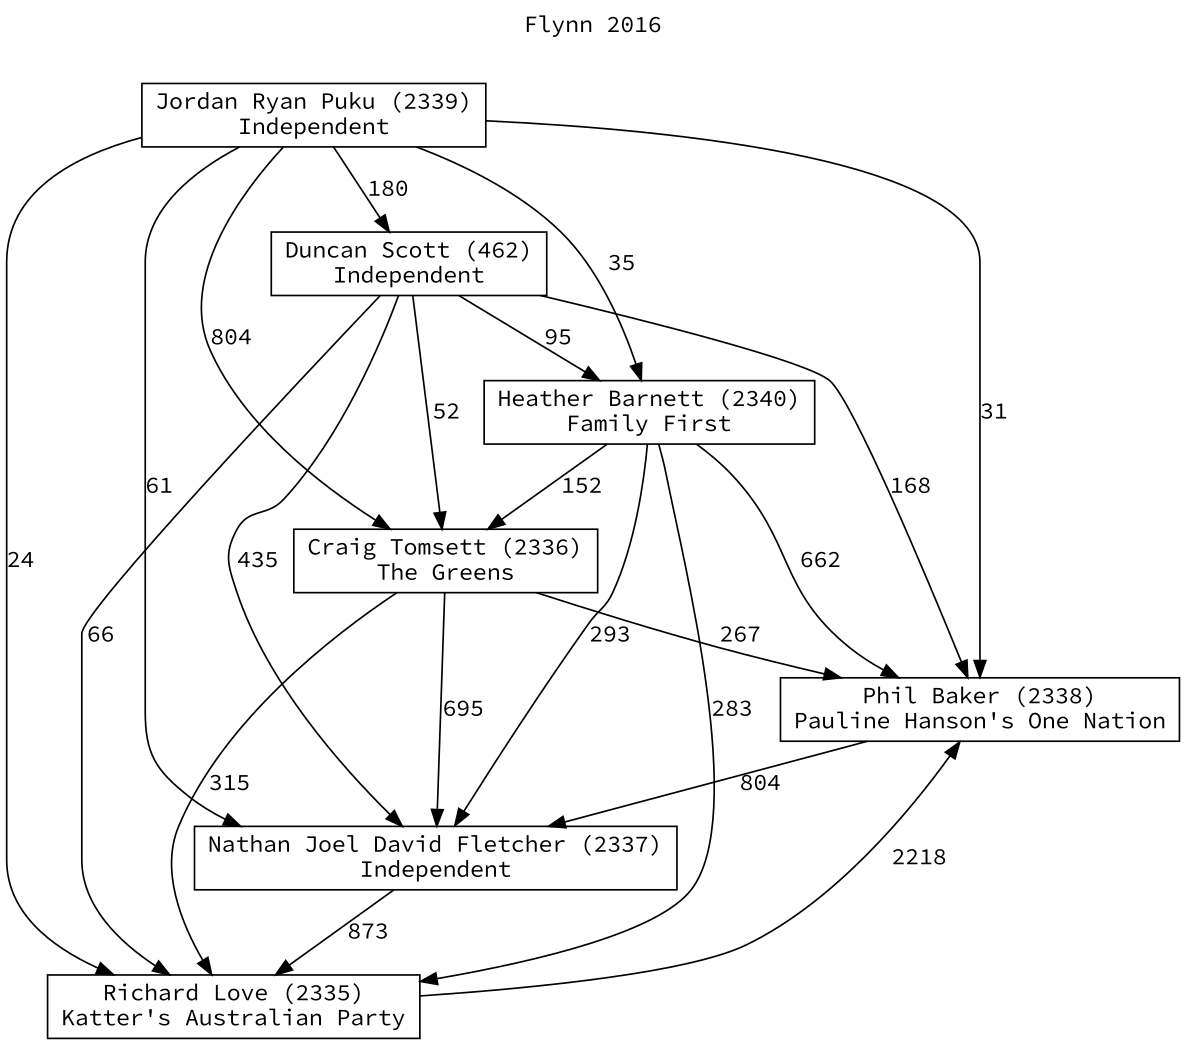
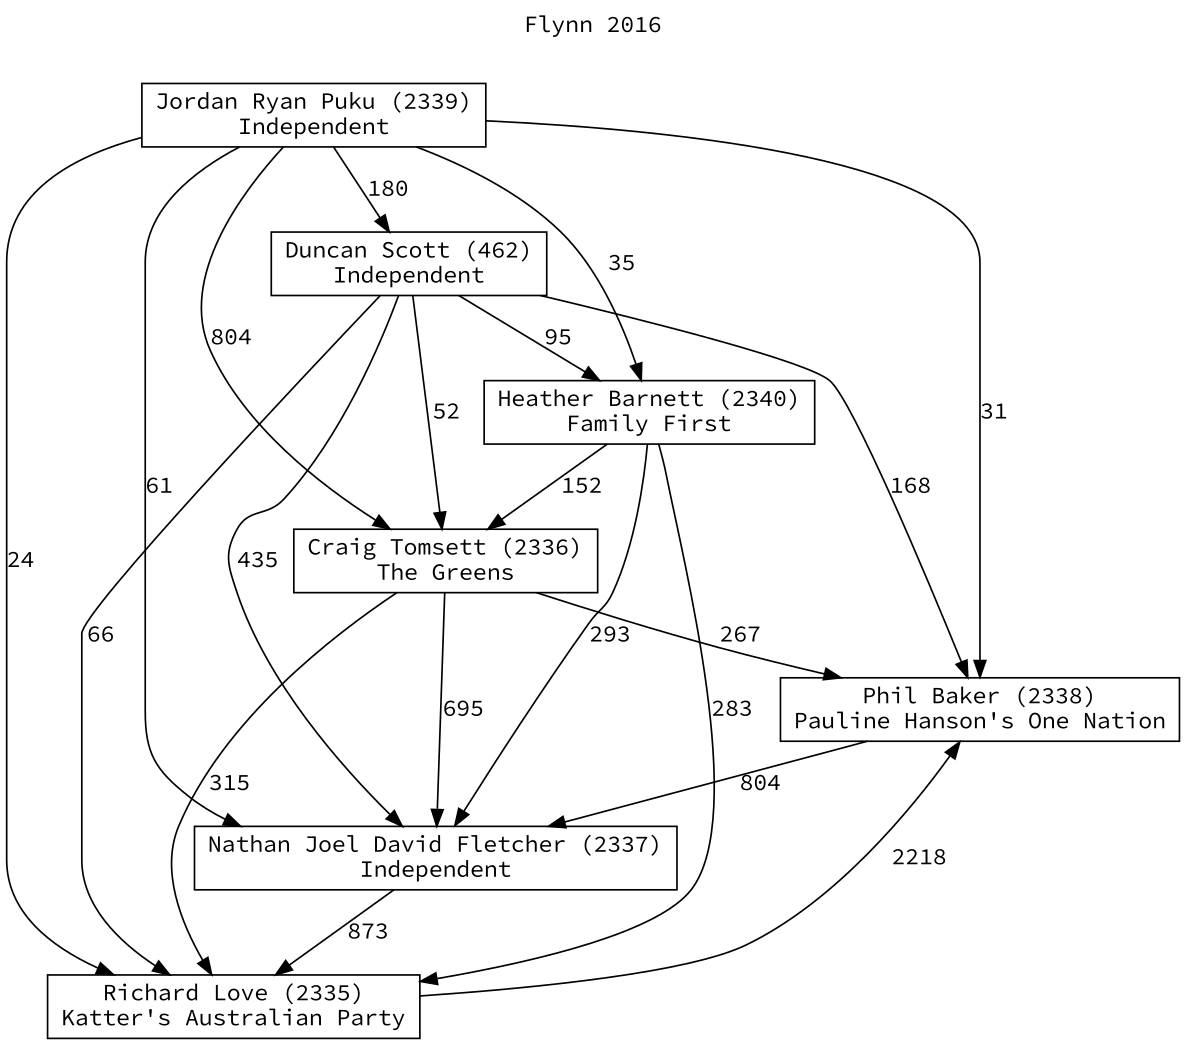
edge "Heather Barnett (2340) Family First" -> "Phil Baker (2338) Pauline Hanson's One Nation": removed, label "662"
